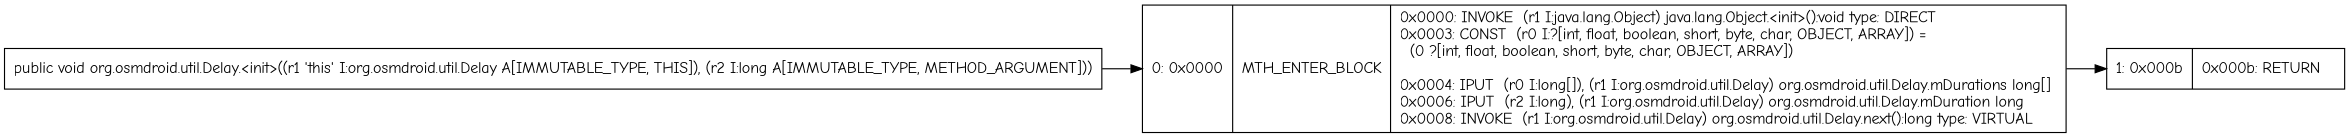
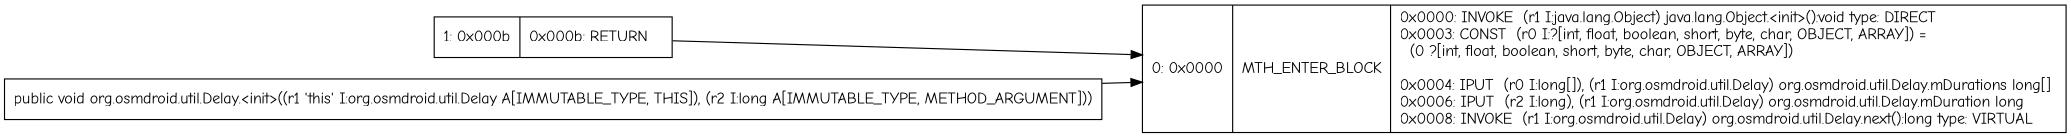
edge "0: 0x0000" -> "1: 0x000b": reversed
